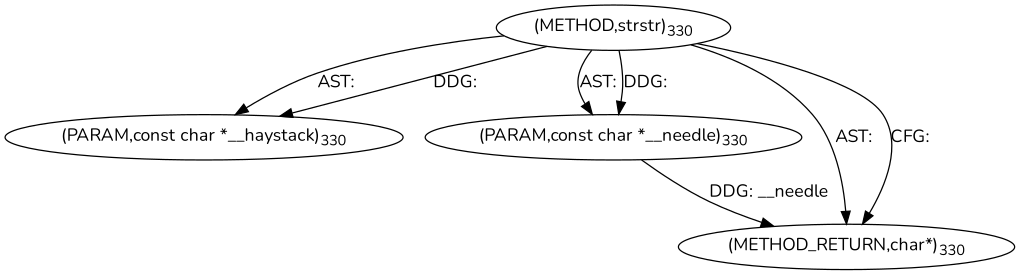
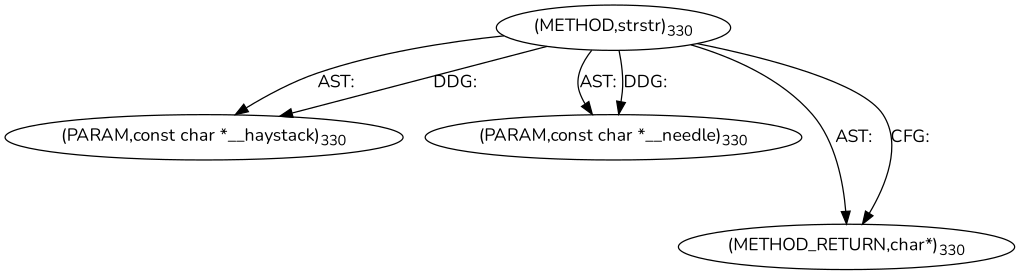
edge "(PARAM,const char *__needle)" -> "(METHOD_RETURN,char*)": removed, label "DDG: __needle"
